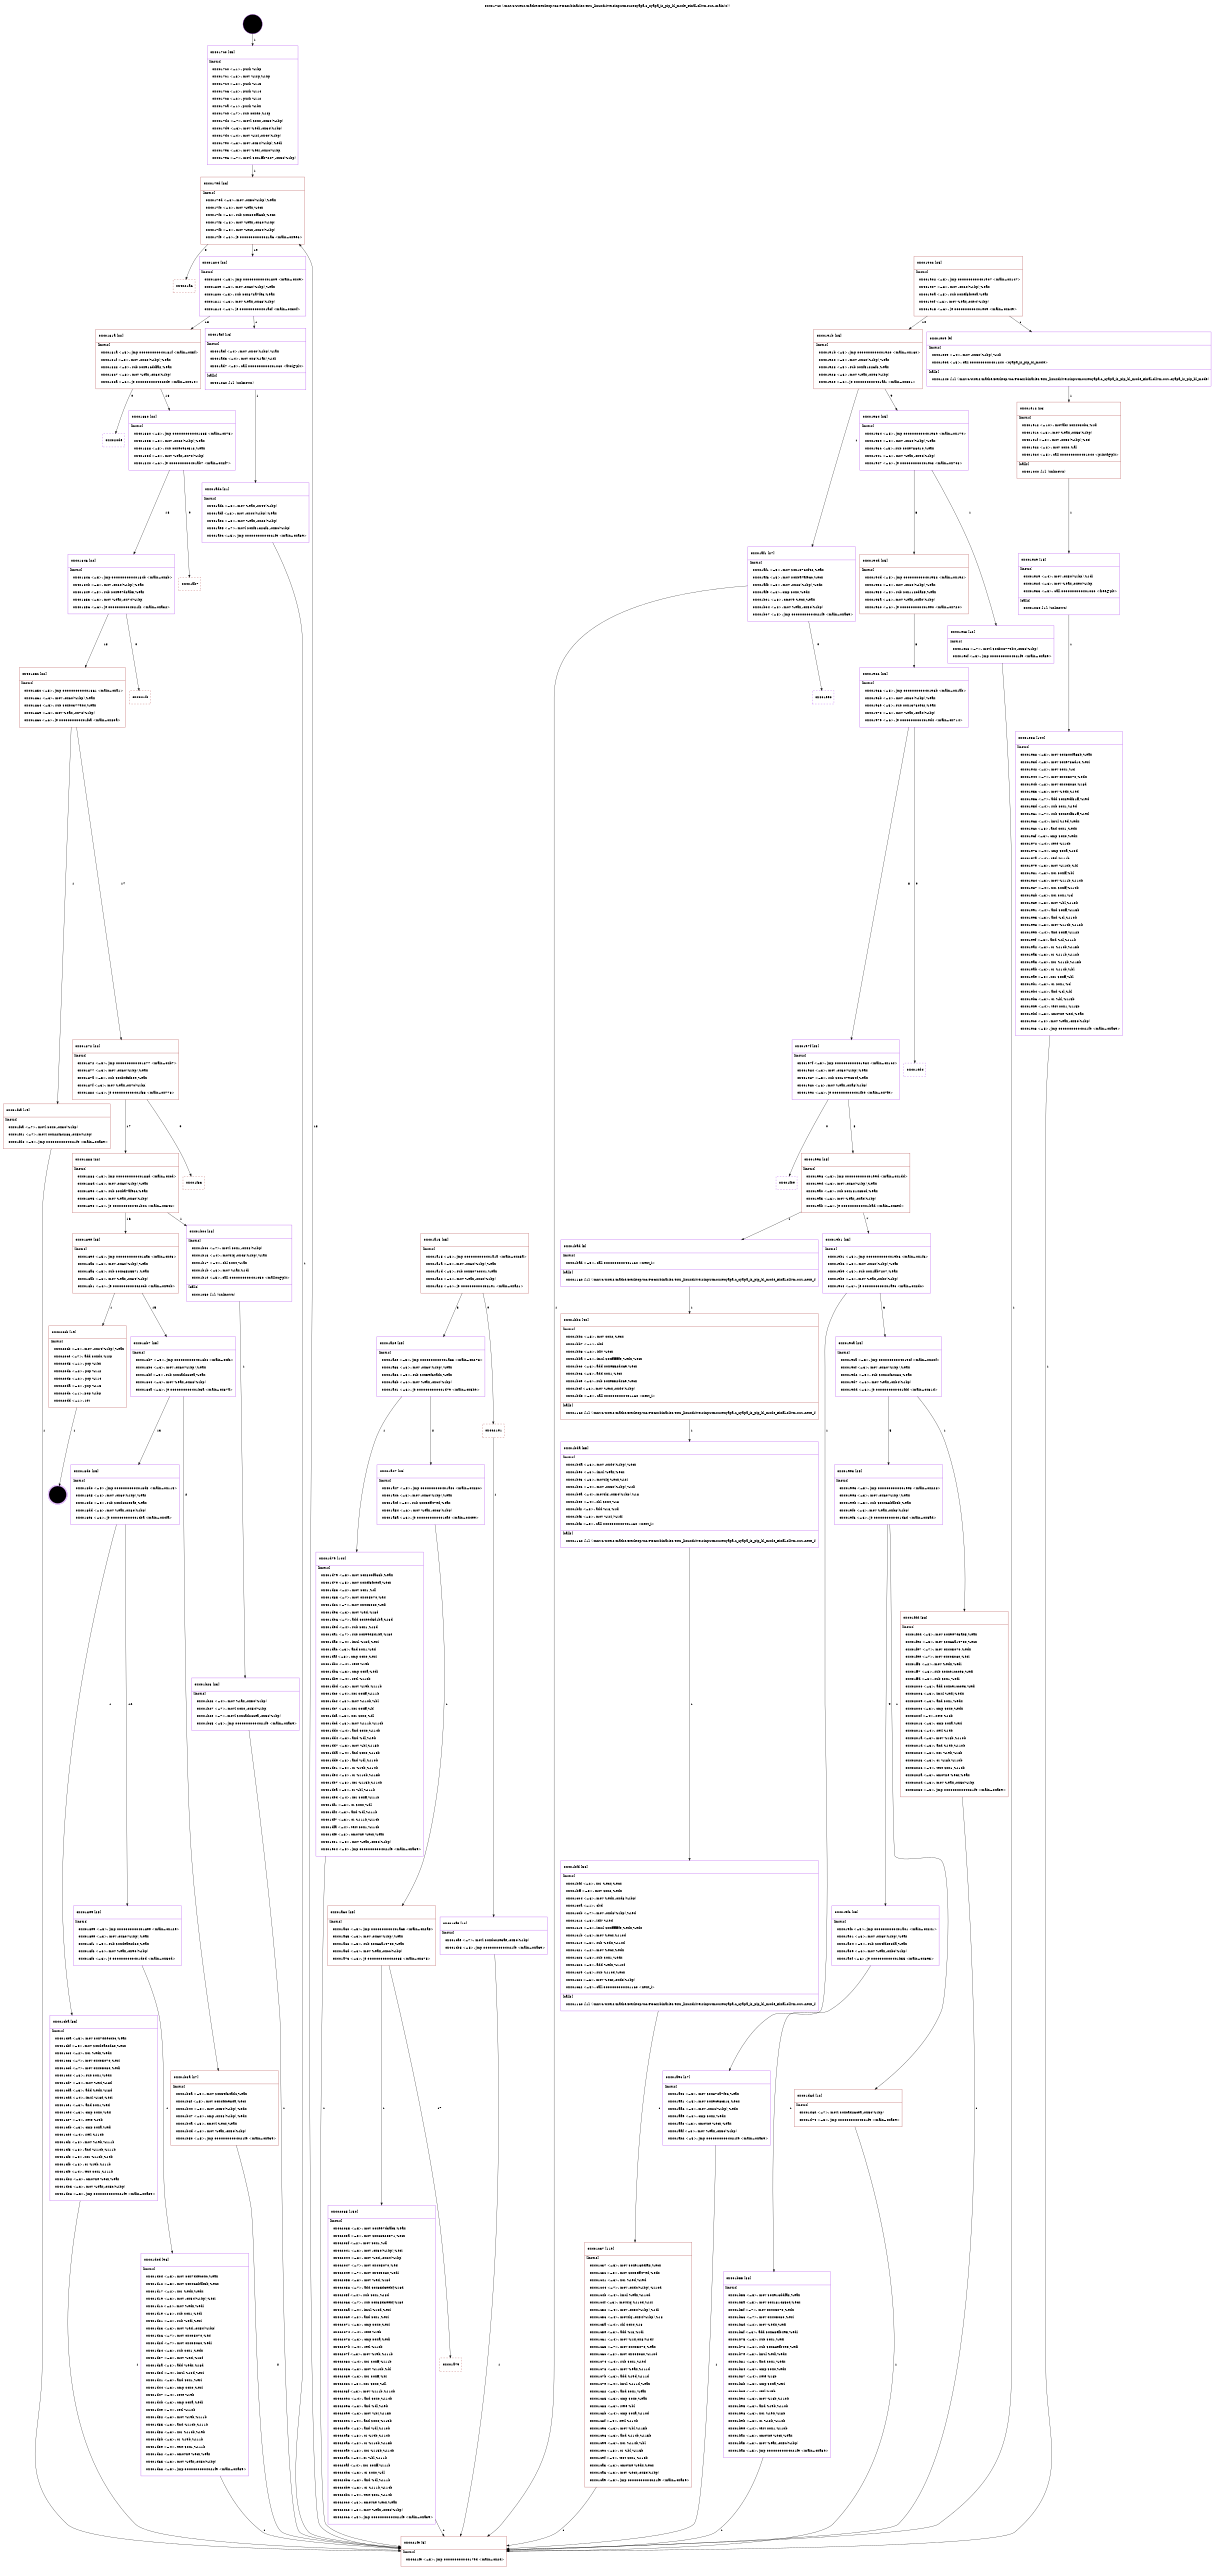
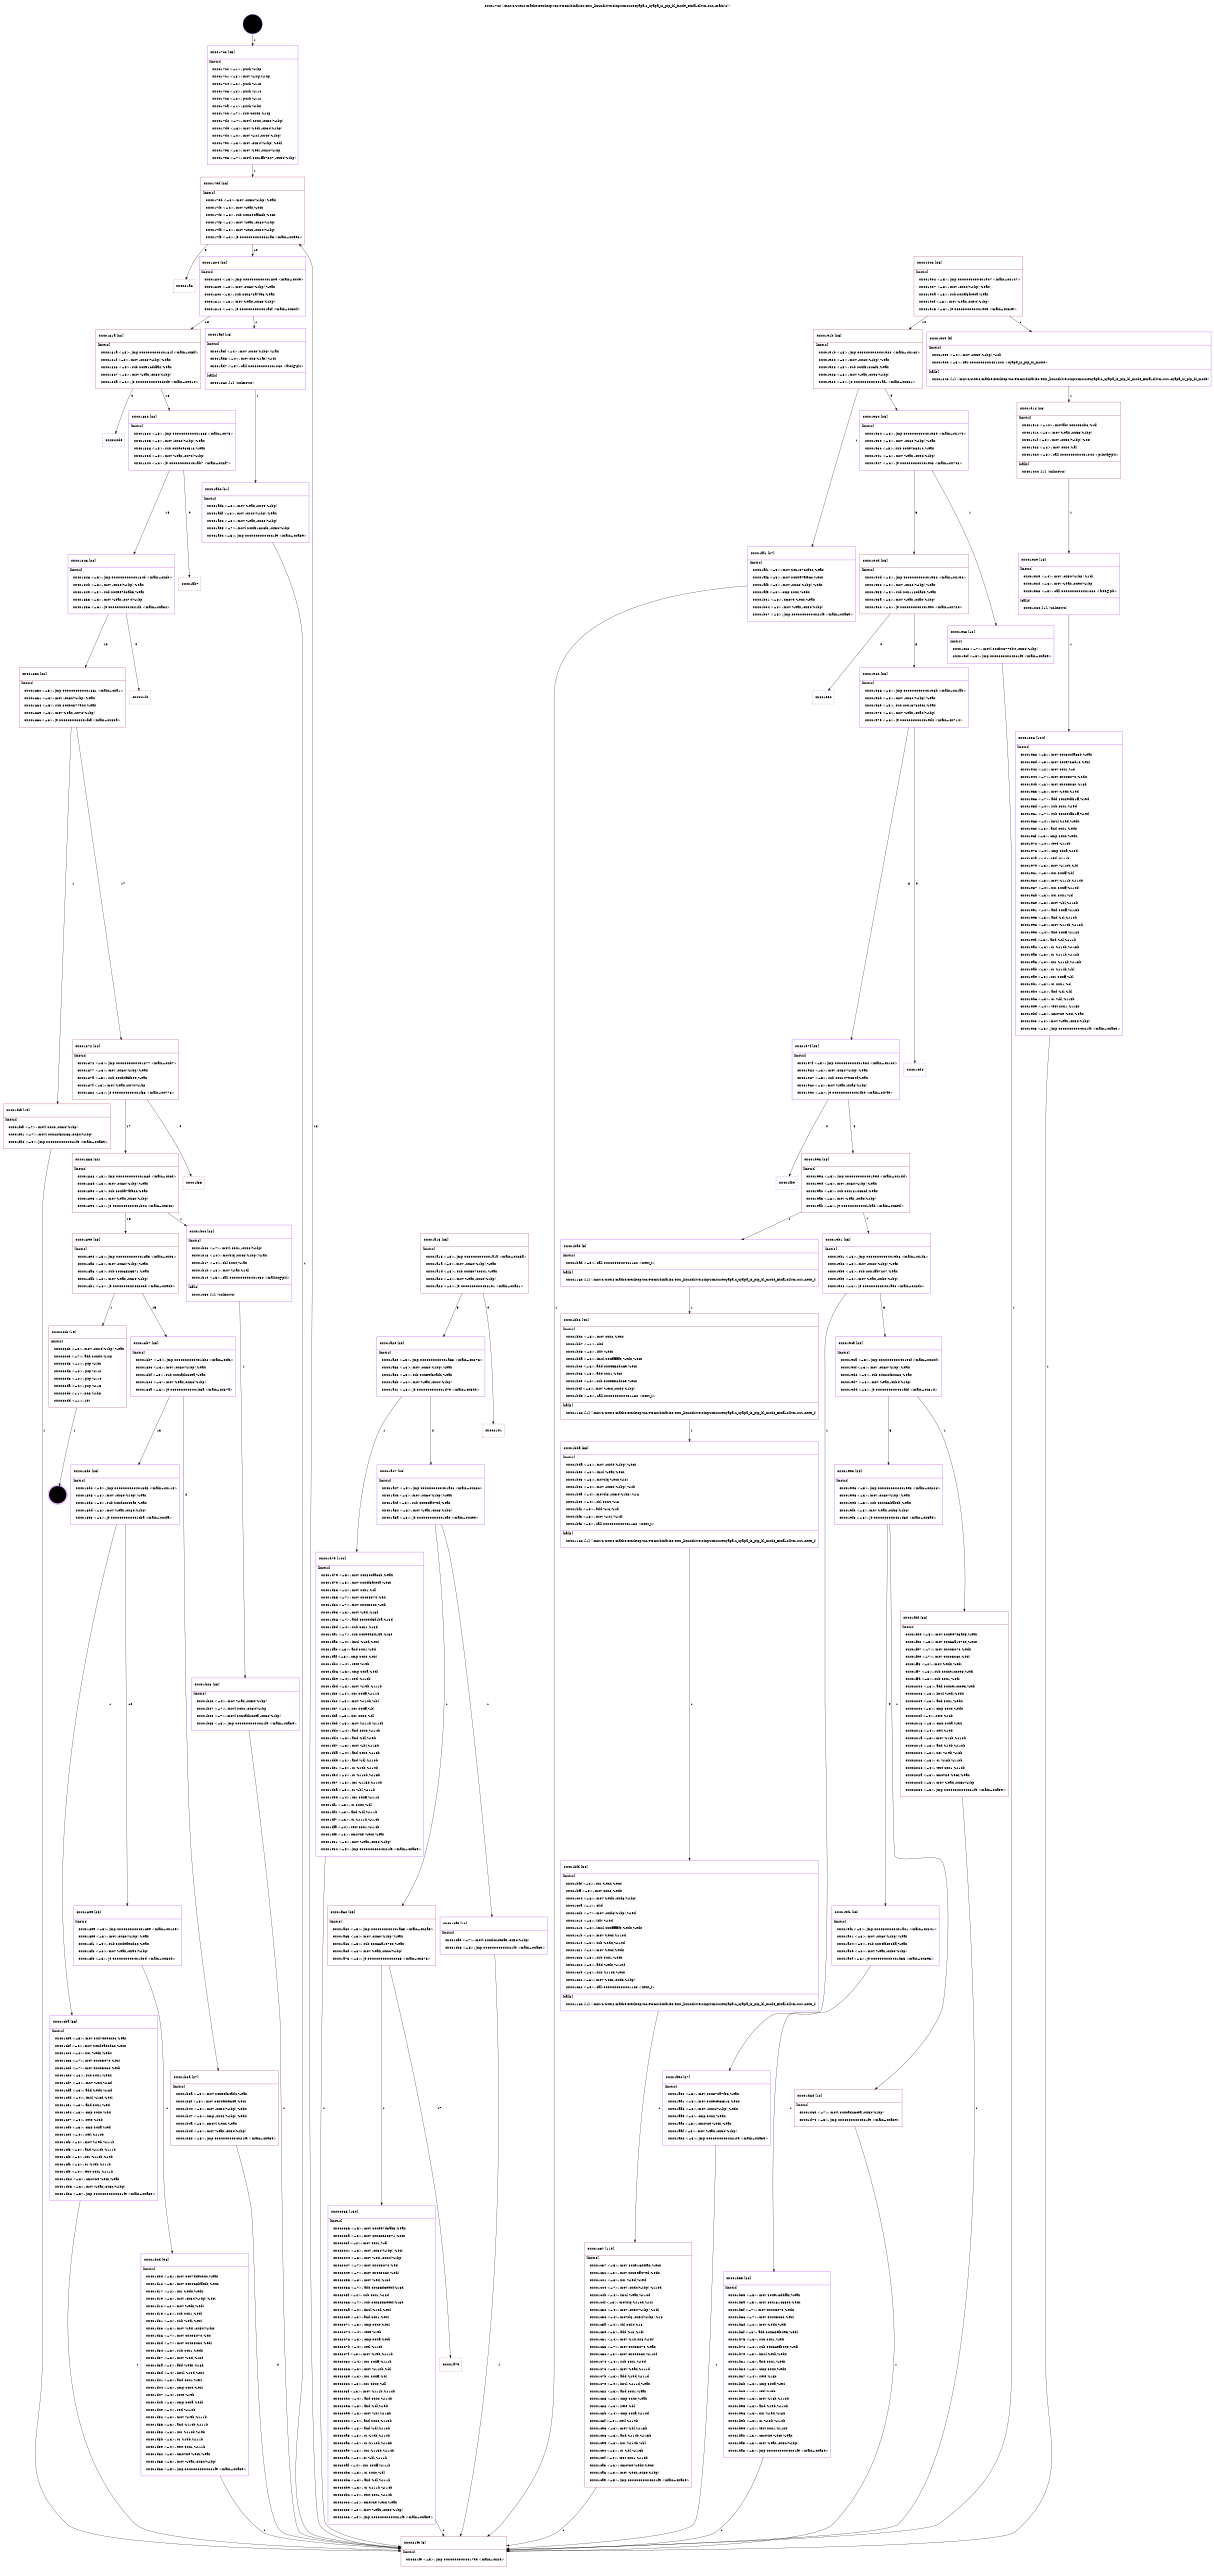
edge "0x401af1 [27]" -> "0x401ee0": now "0x40194d [25]" -> "0x401ee0"
edge "0x4021e1" -> "0x401cae [12]": now "0x401a47 [25]" -> "0x401cae [12]"
